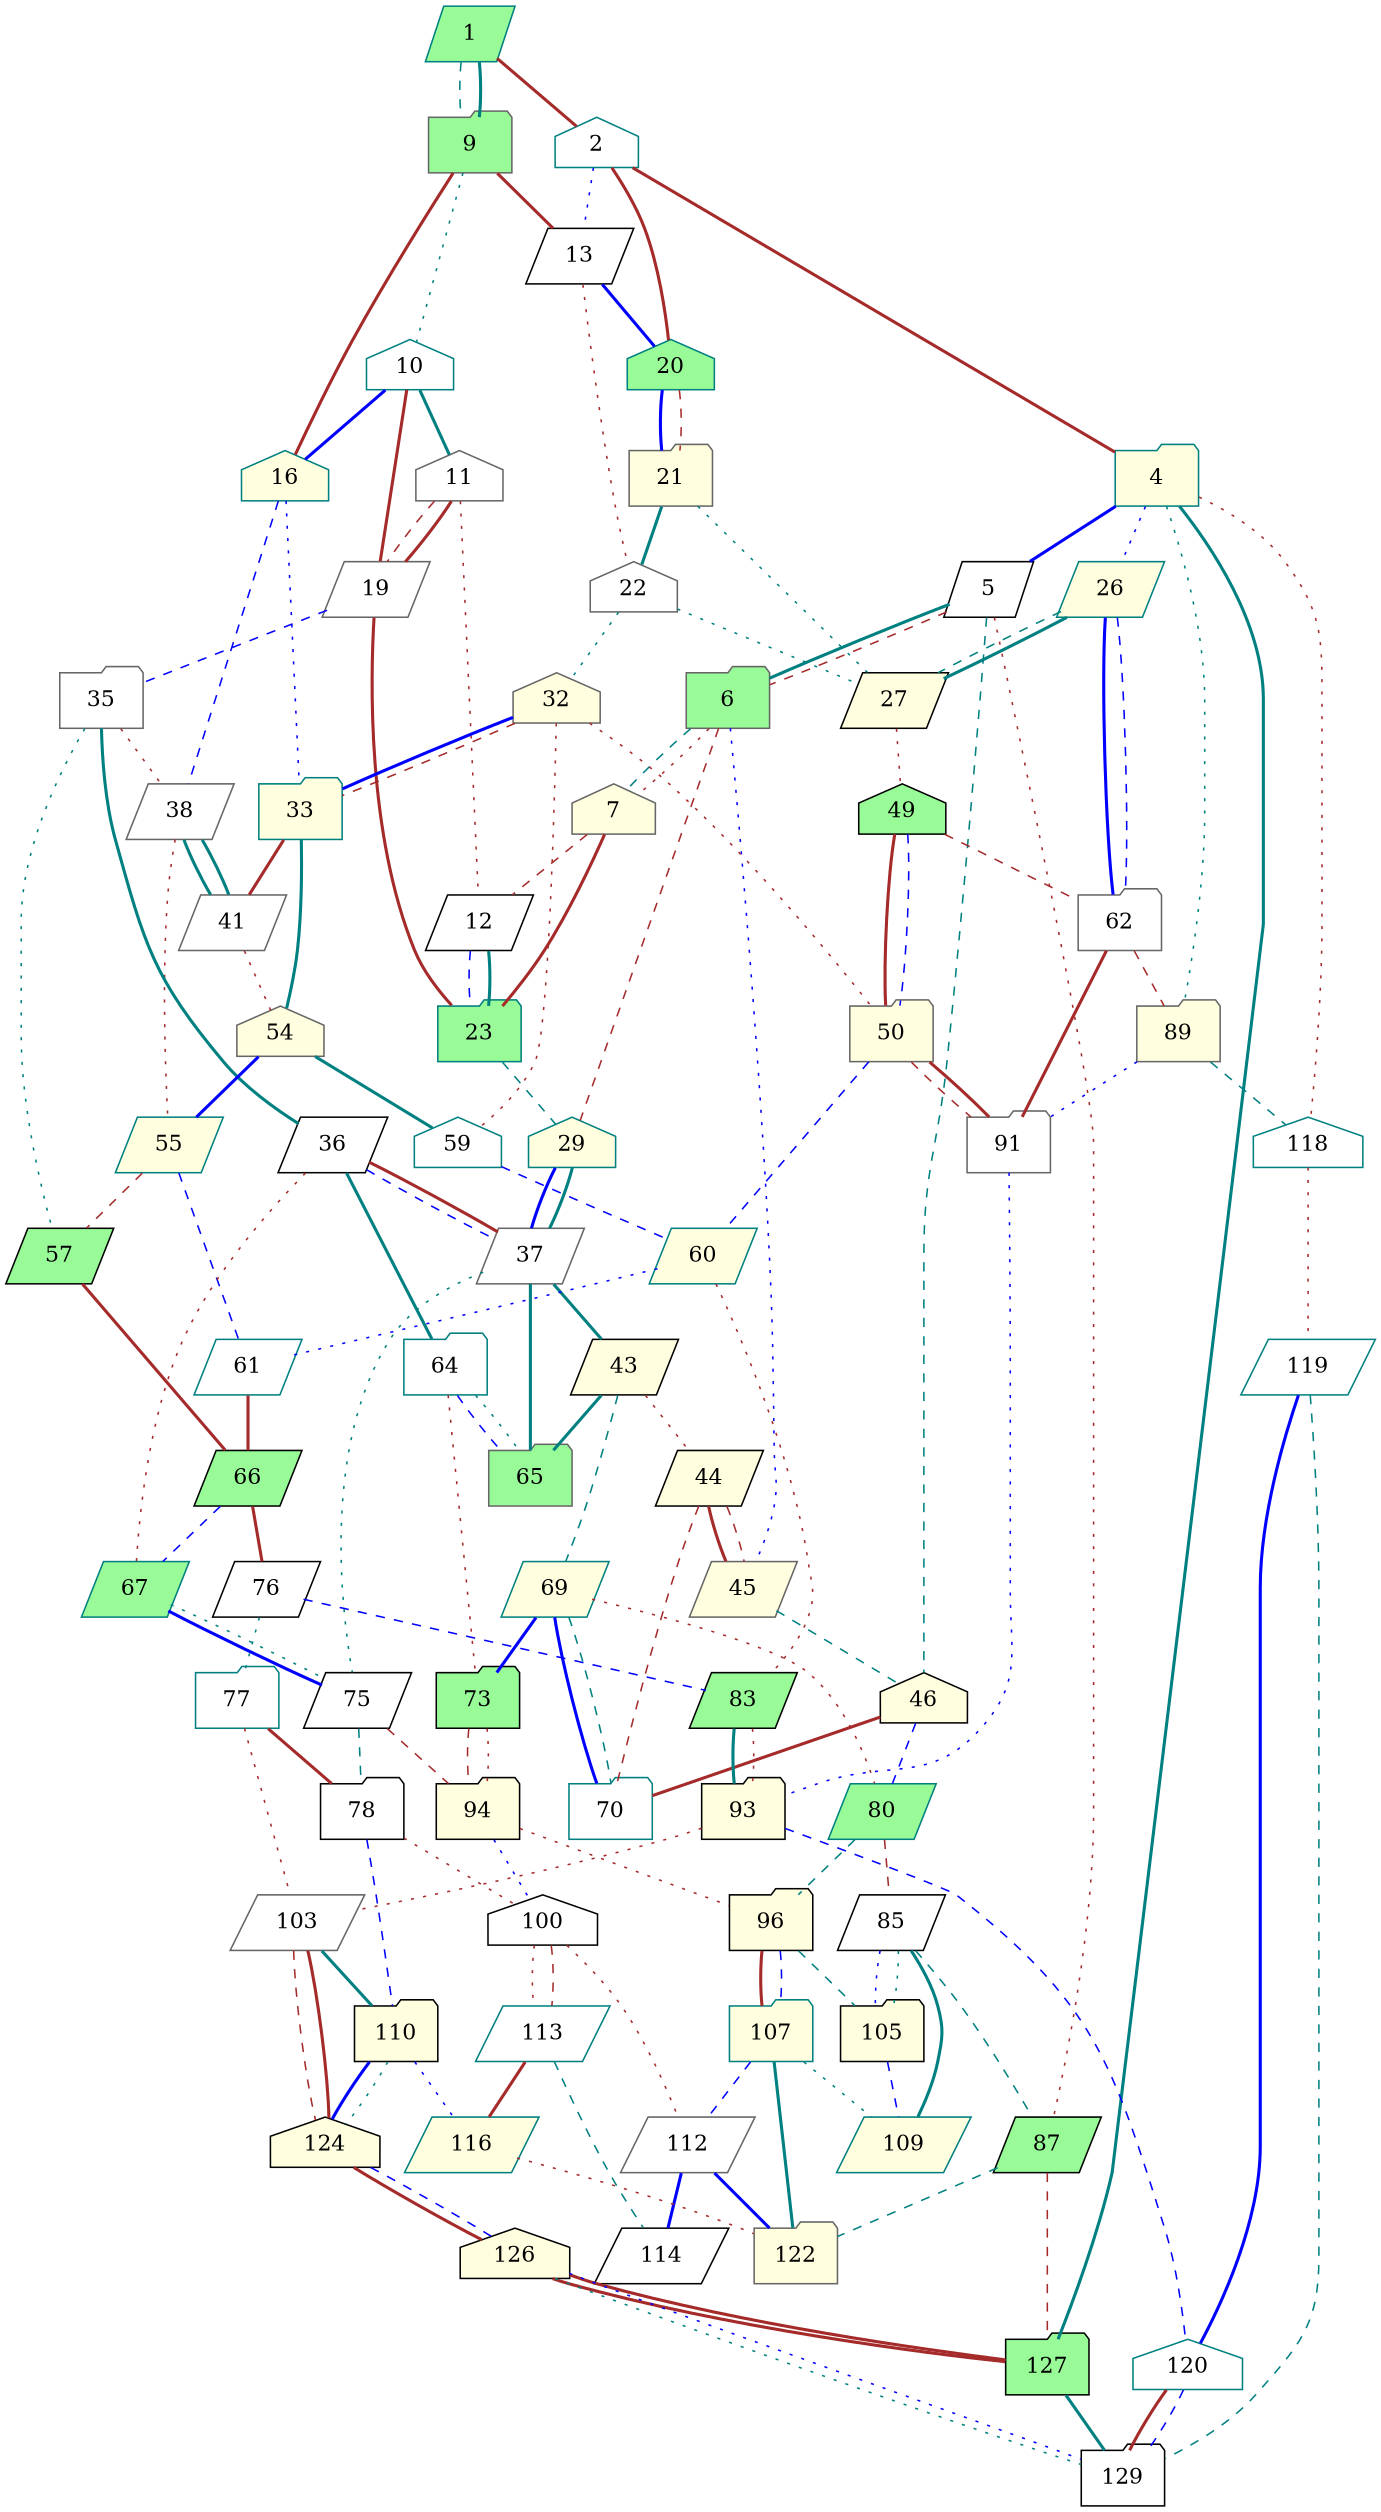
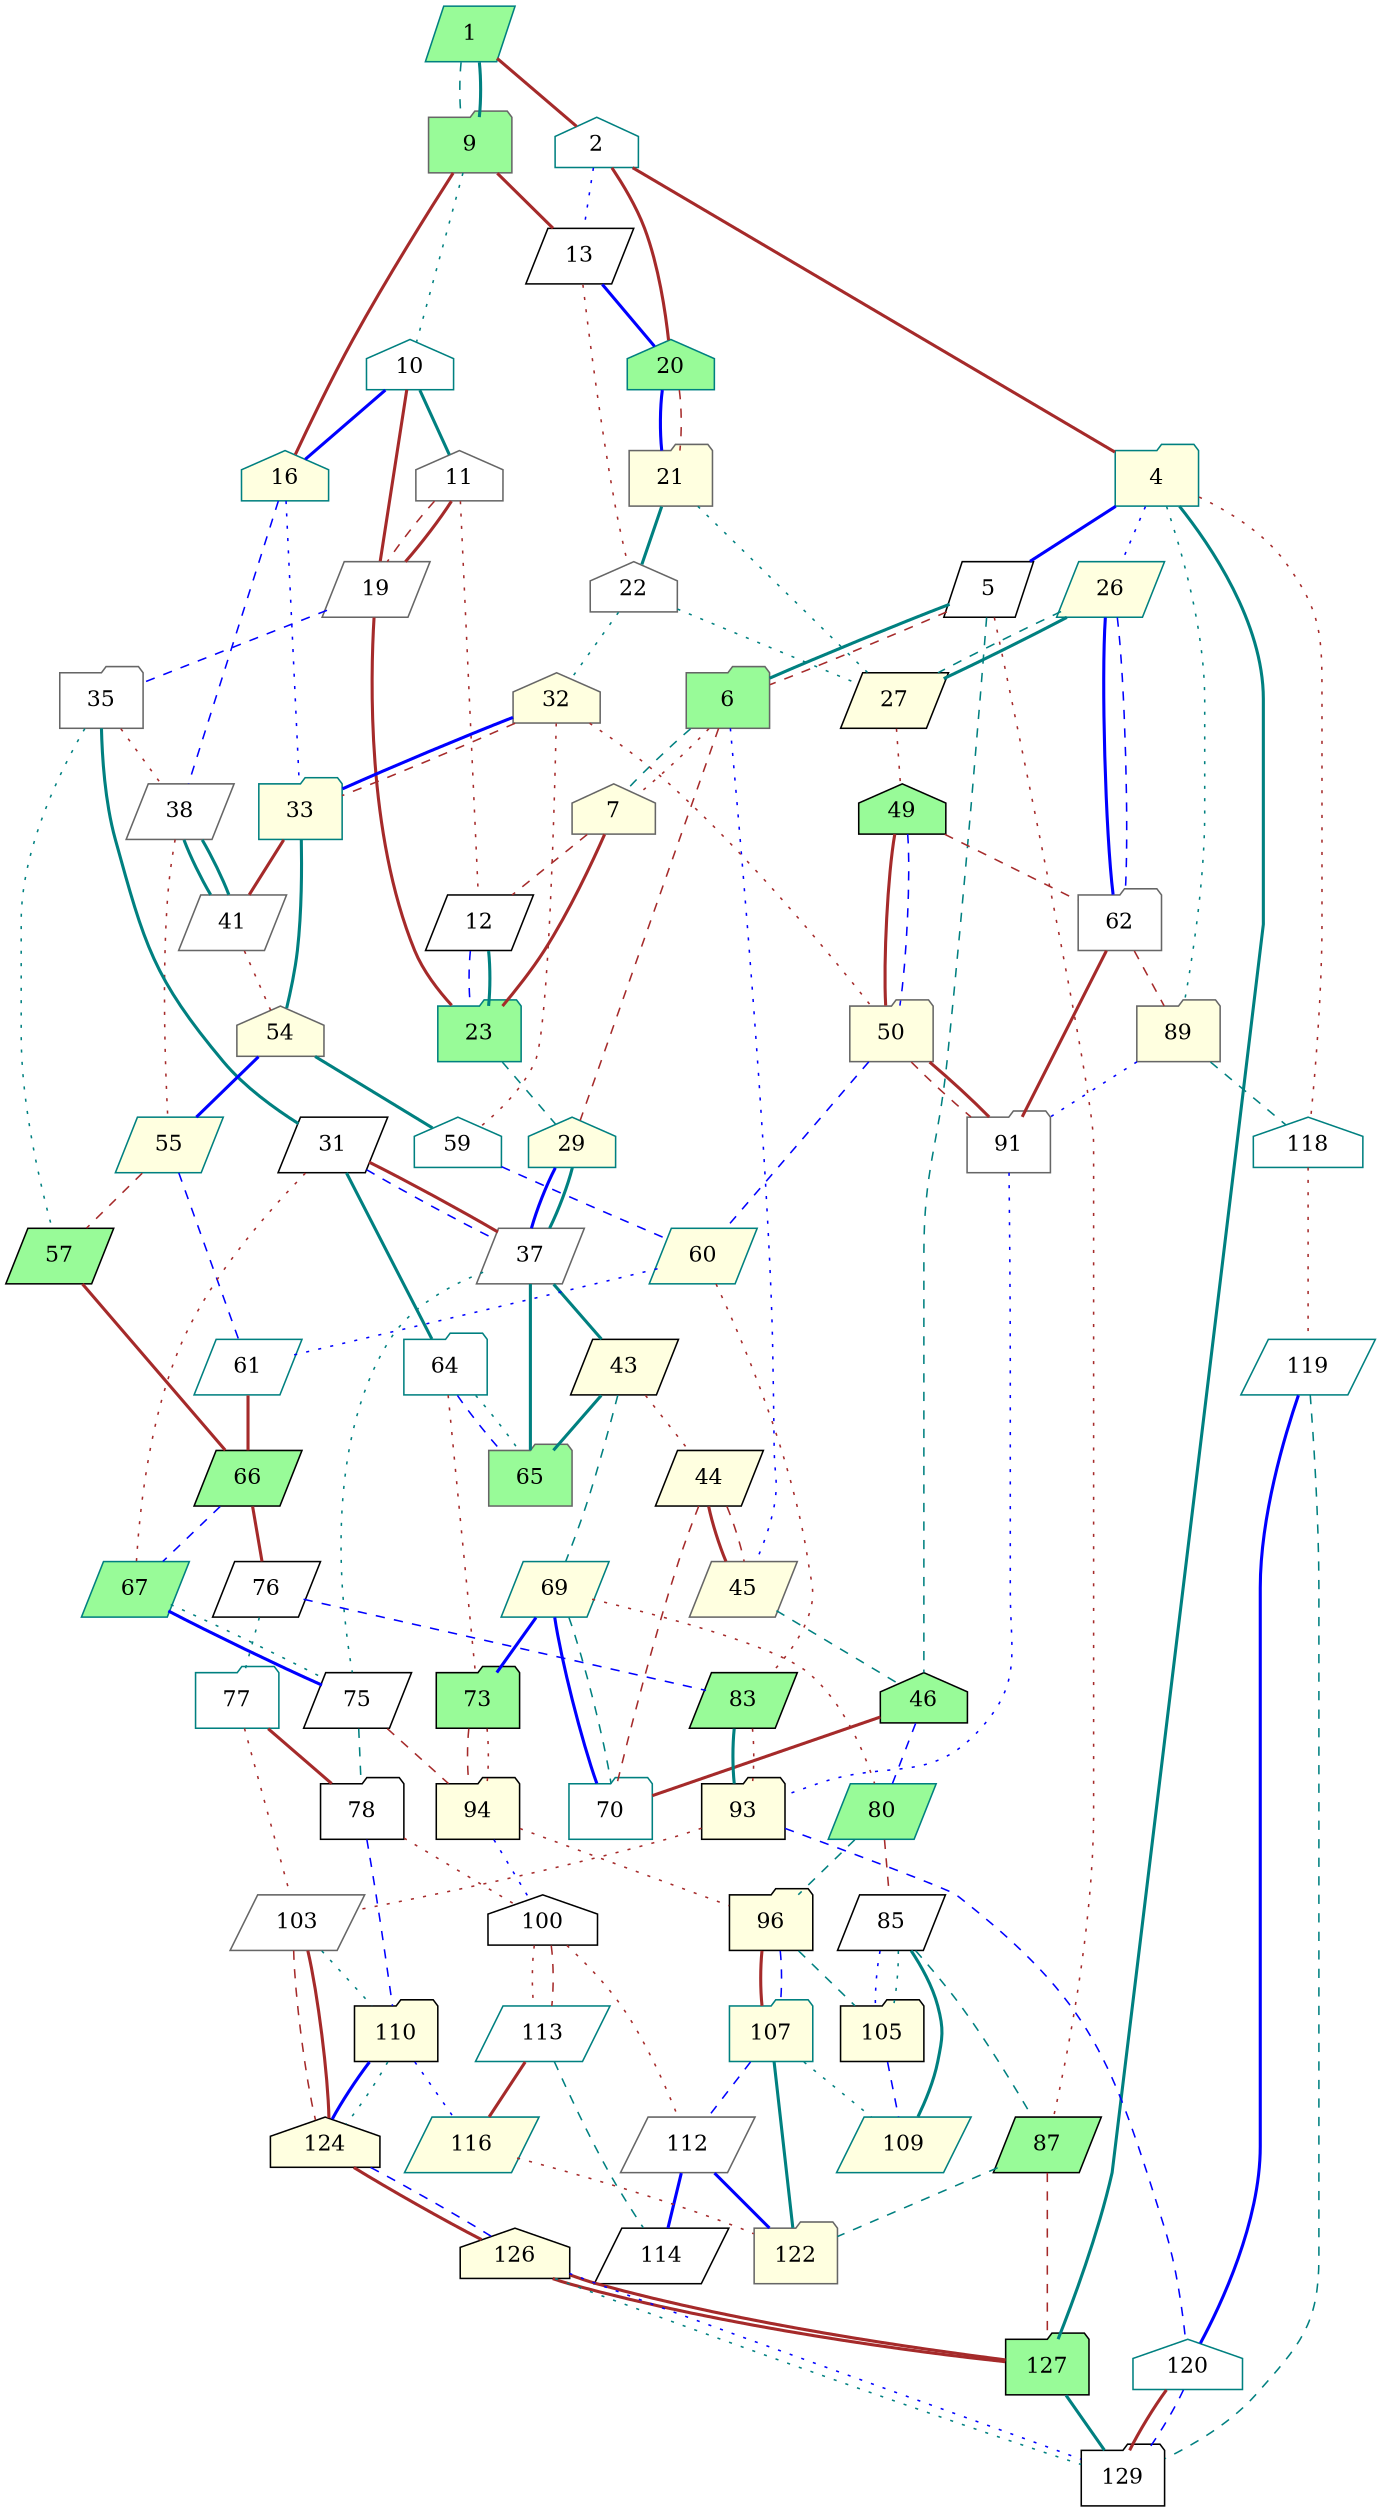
node "36": label "36" -> "31"
node "46": fillcolor lightyellow -> palegreen
edge "103" -- "110": style bold -> dotted
